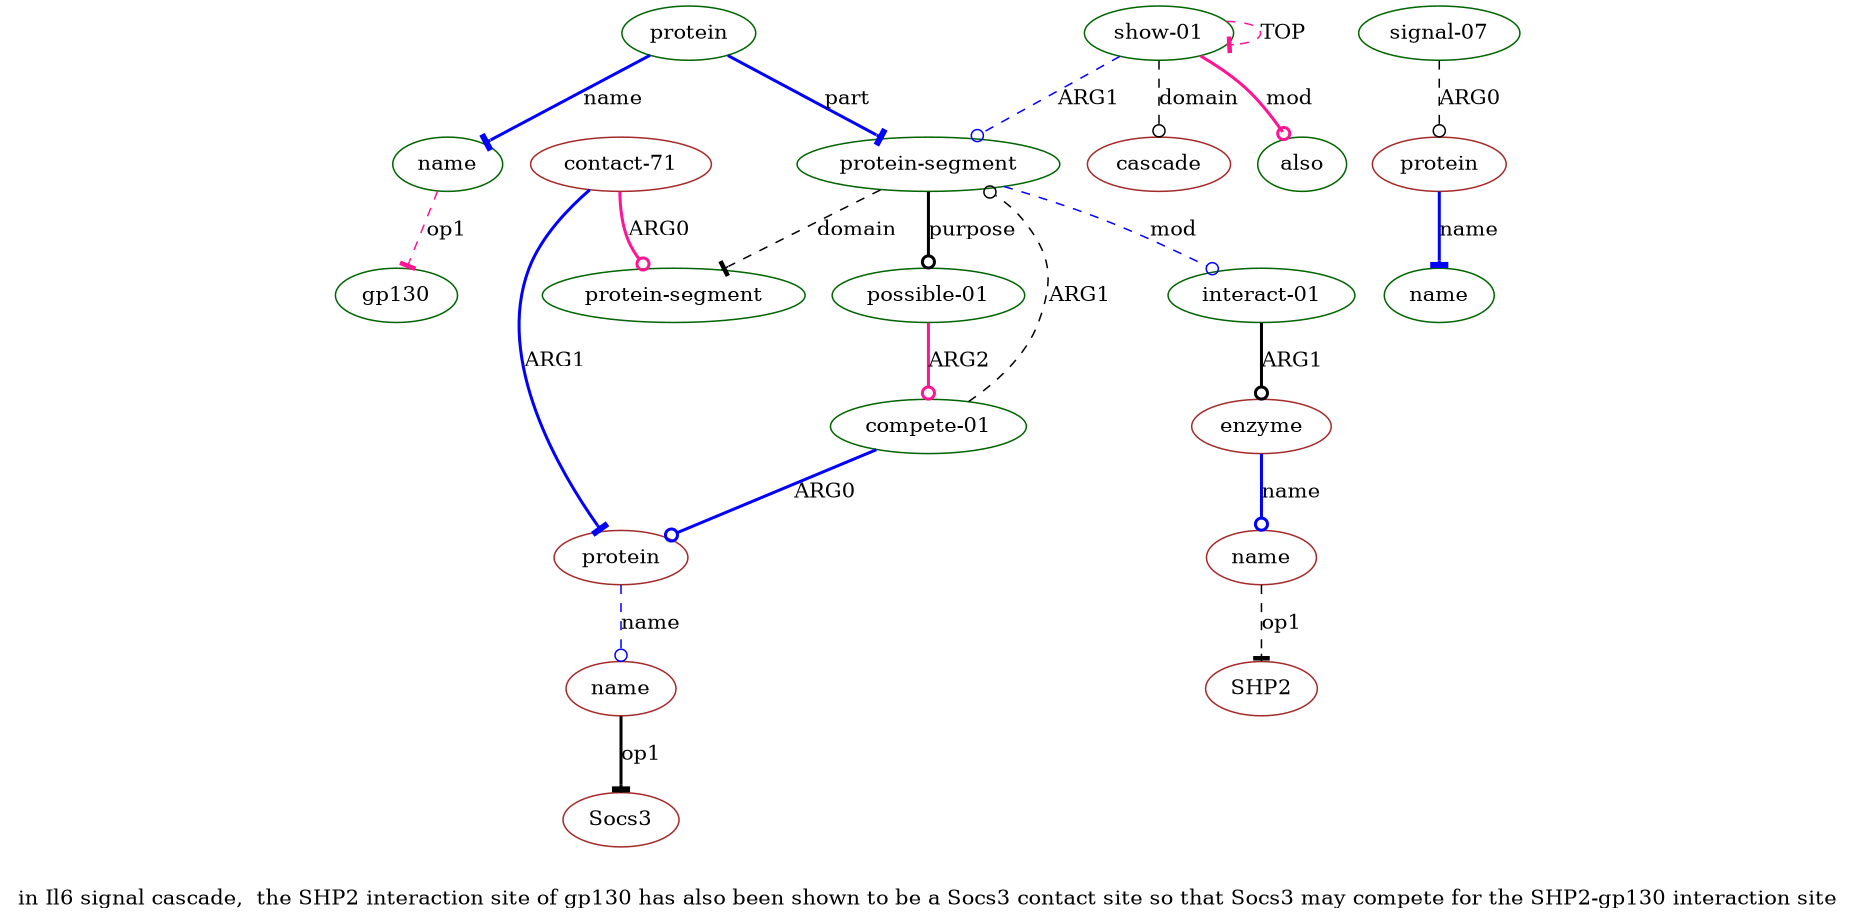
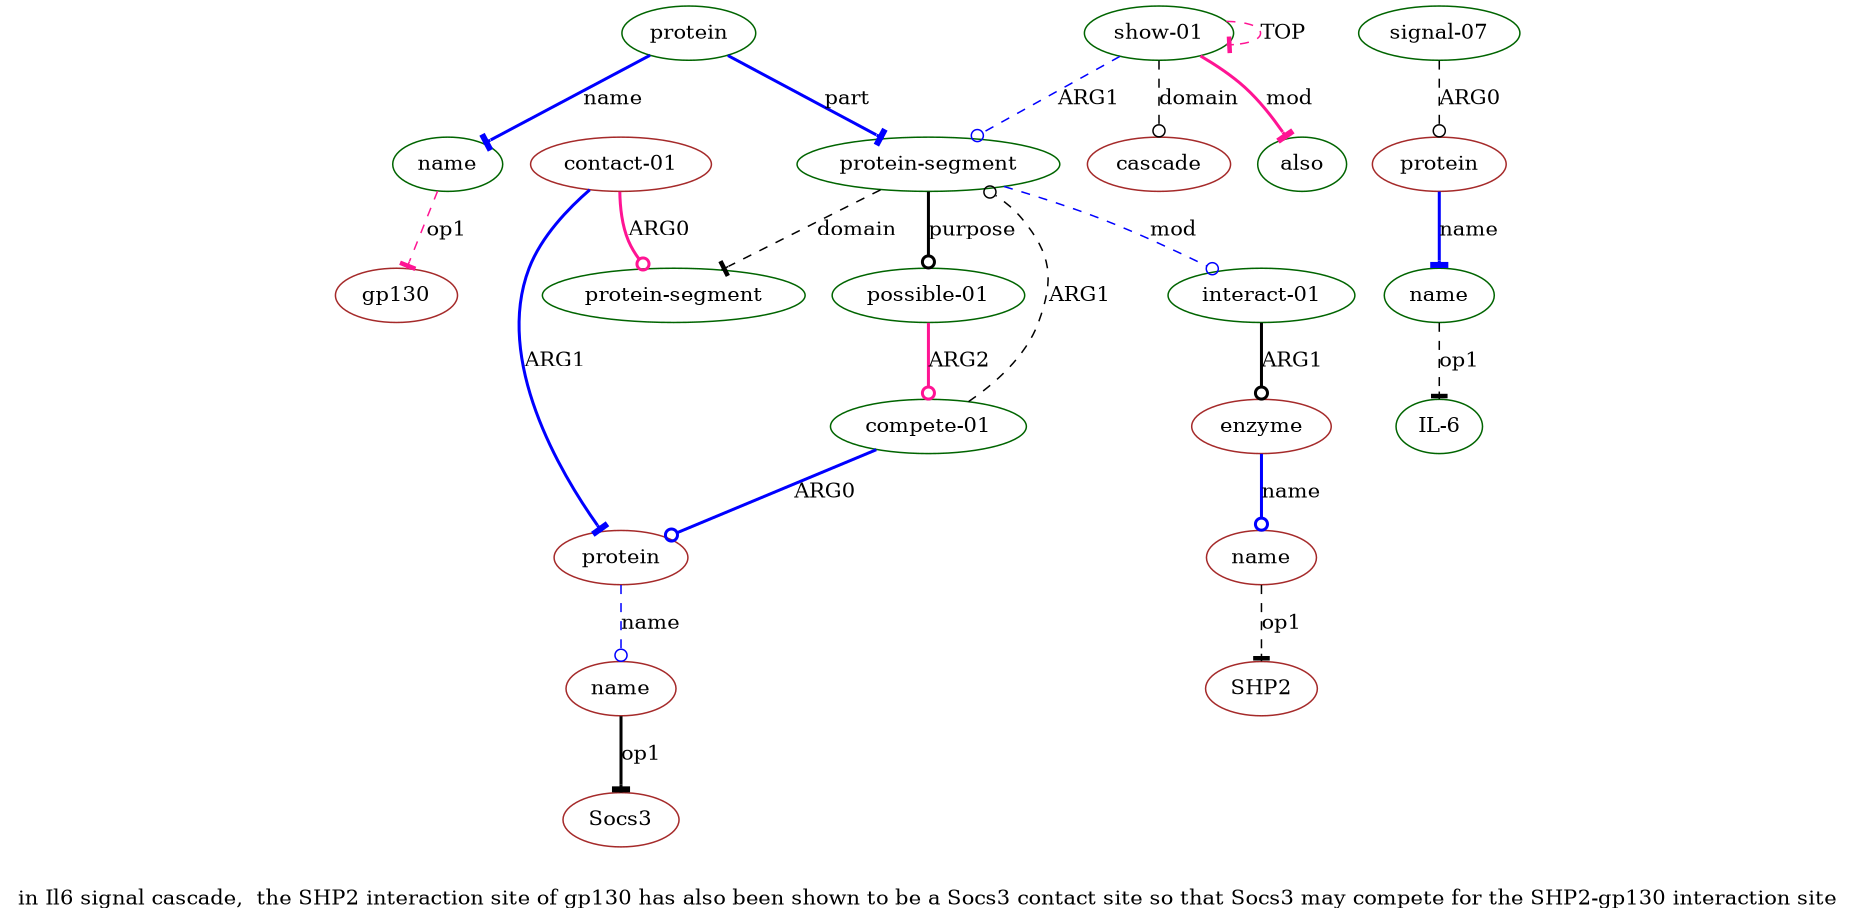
edge "show-01" -> "also": arrowhead odot -> tee
node "contact-71": label "contact-71" -> "contact-01"
node "gp130": color darkgreen -> brown
node "IL-6": added
